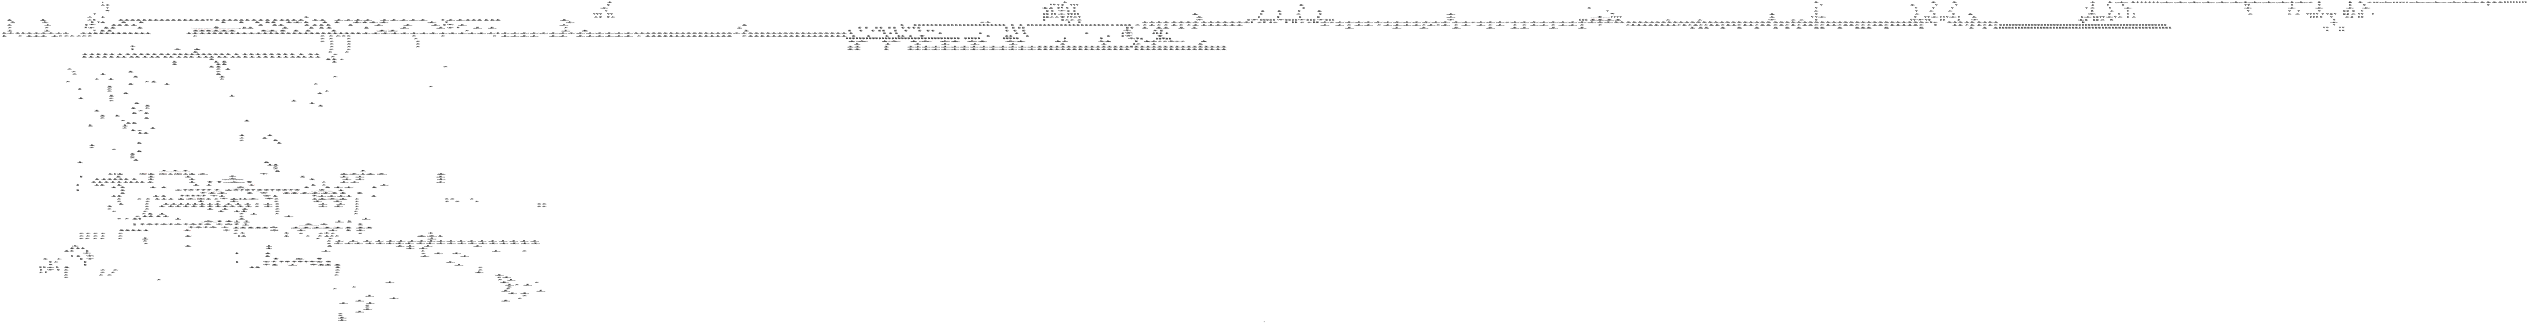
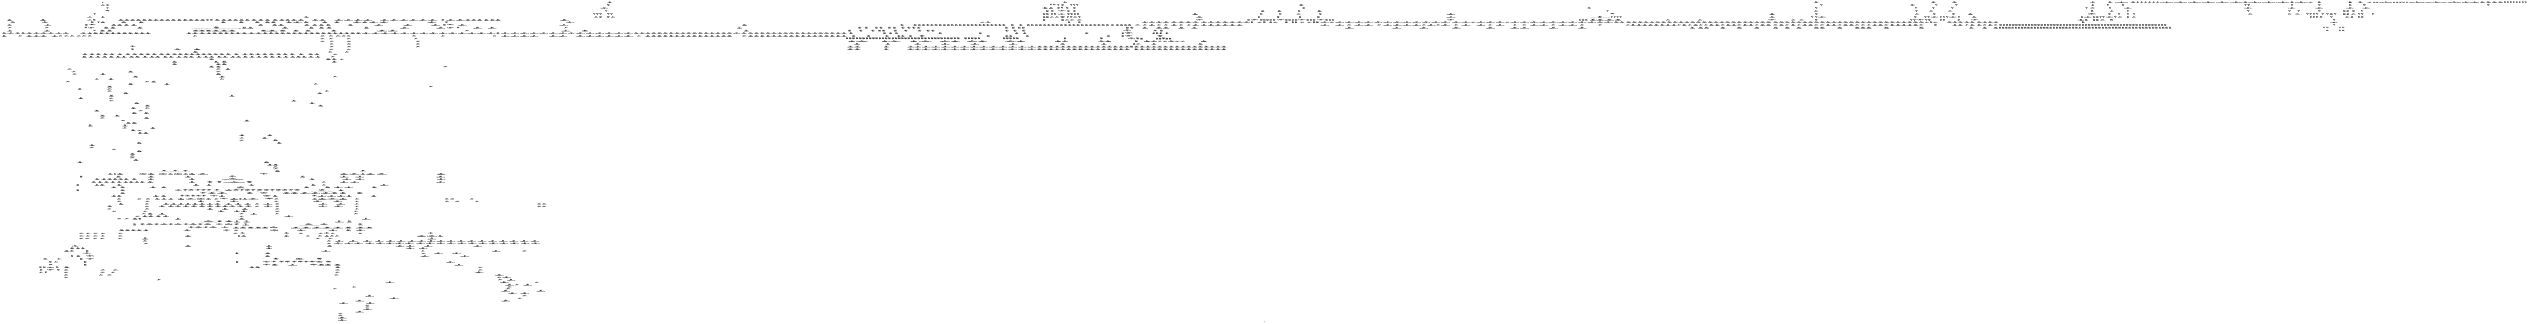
node "NodeID: 532": added
